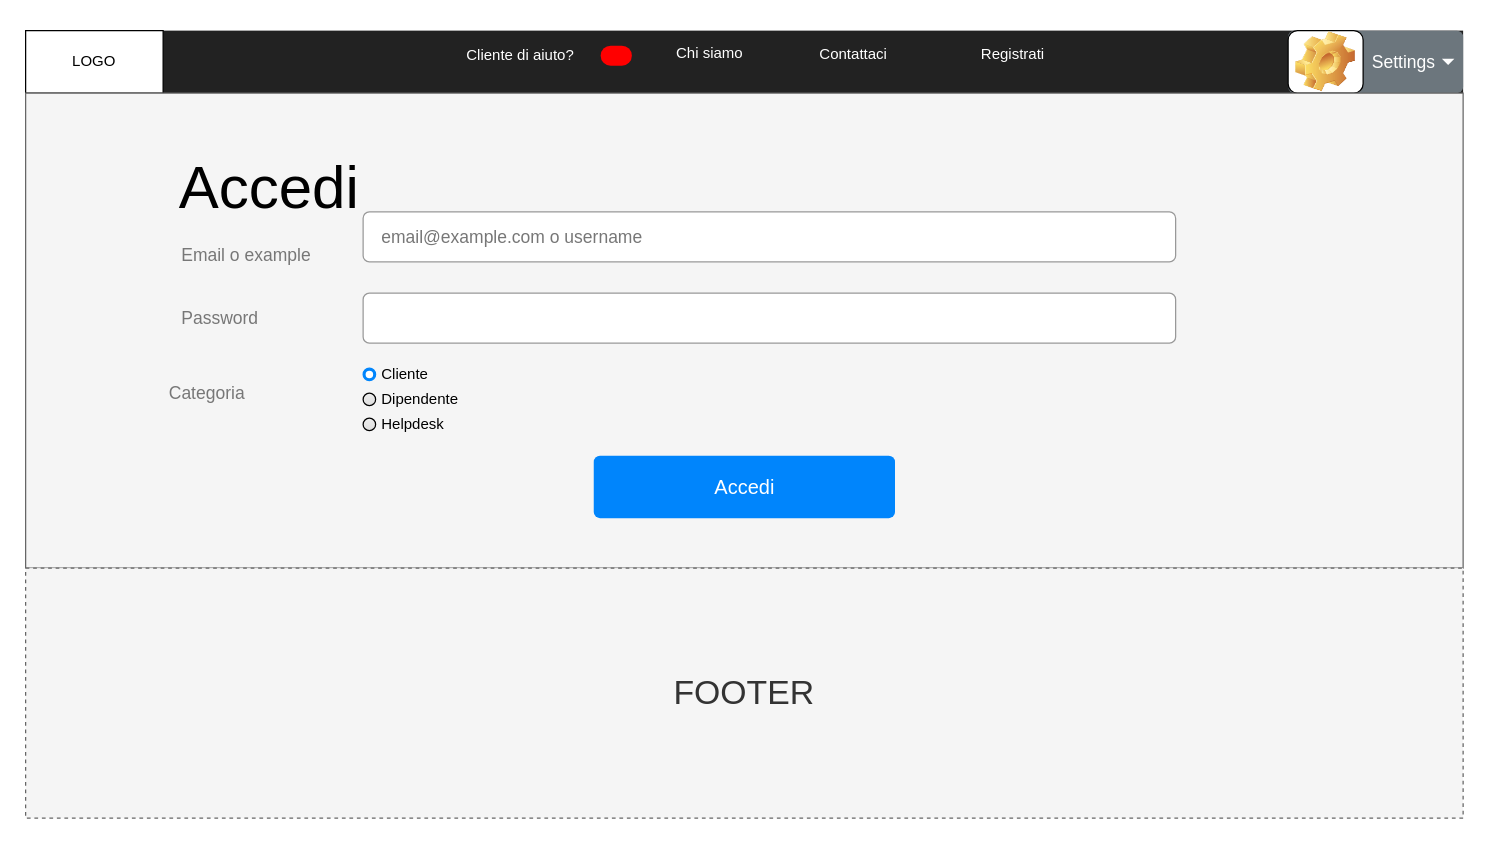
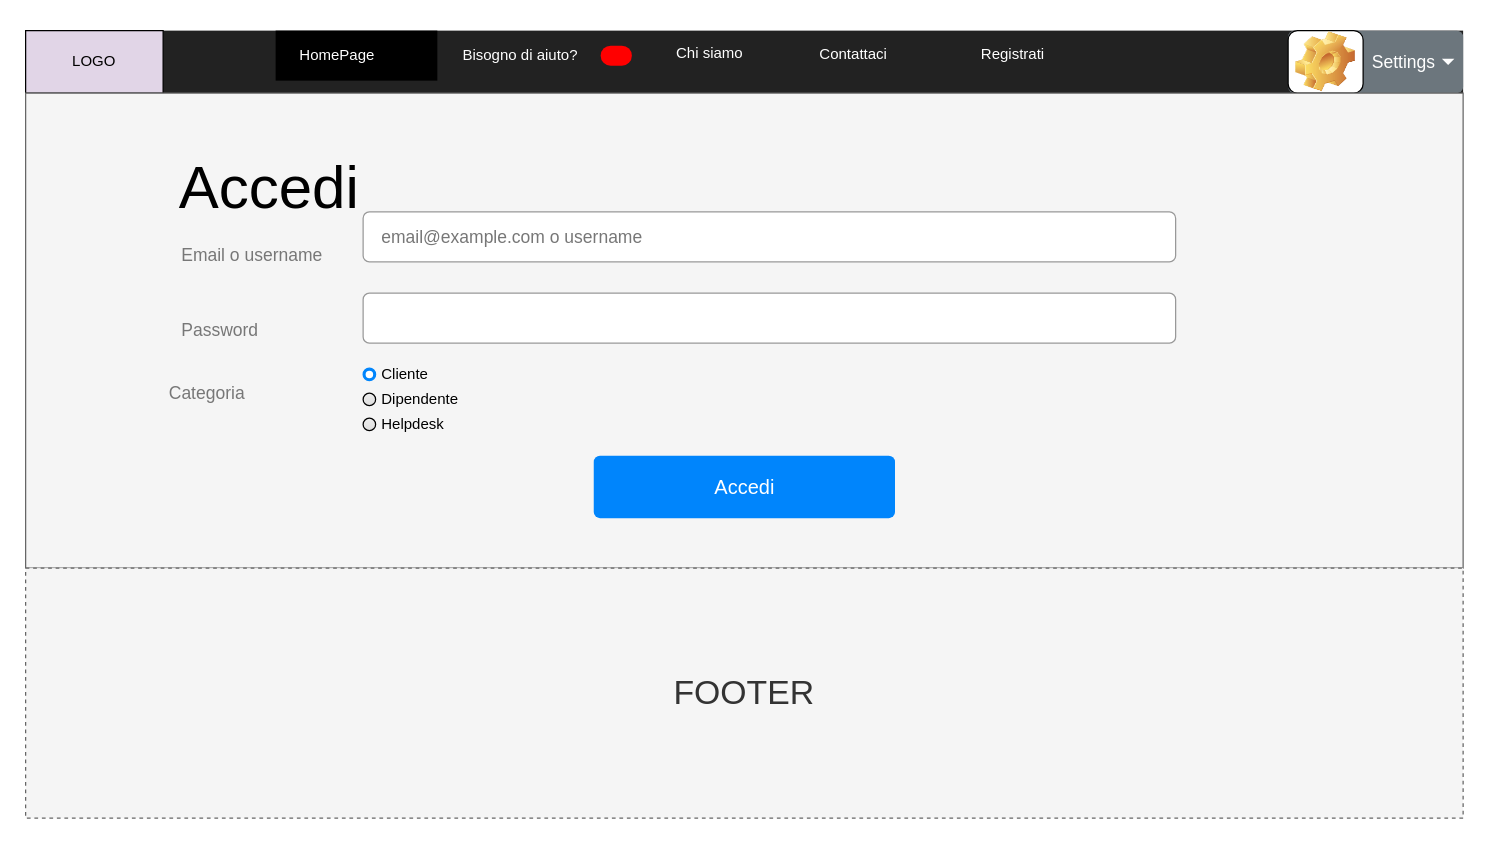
node "HomePage": added
node "Cliente di aiuto?": label "Cliente di aiuto?" -> "Bisogno di aiuto?"
node "LOGO": fillcolor #ffffff -> #e1d5e7
node "Email o example": label "Email o example" -> "Email o username"
node "Password": moved (257, 318) -> (257, 331)
